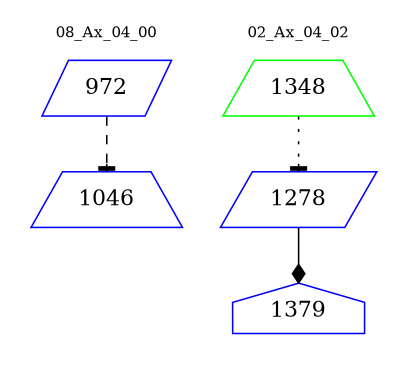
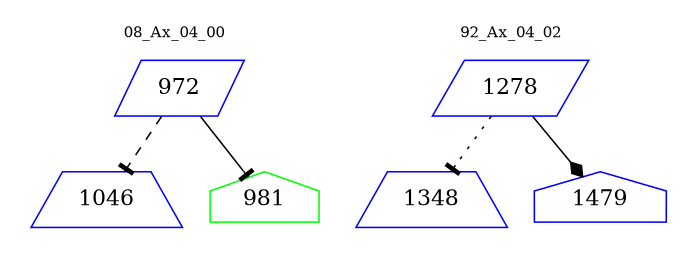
cluster "02_Ax_04_02": label "02_Ax_04_02" -> "92_Ax_04_02"
node "1348": color green -> blue
edge "1348" -> "1278": reversed
node "981": added
node "1379": label "1379" -> "1479"
